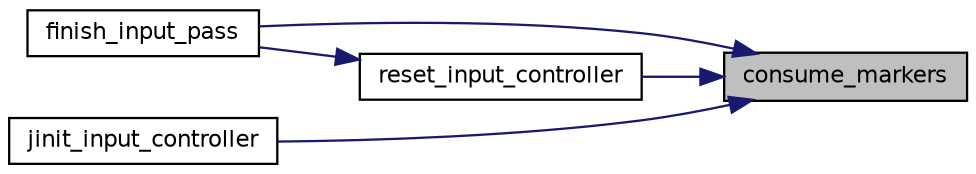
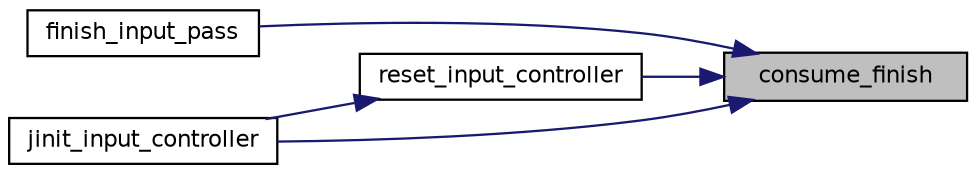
edge "finish_input_pass" -> "reset_input_controller": now "jinit_input_controller" -> "reset_input_controller"
node "consume_markers": label "consume_markers" -> "consume_finish"
